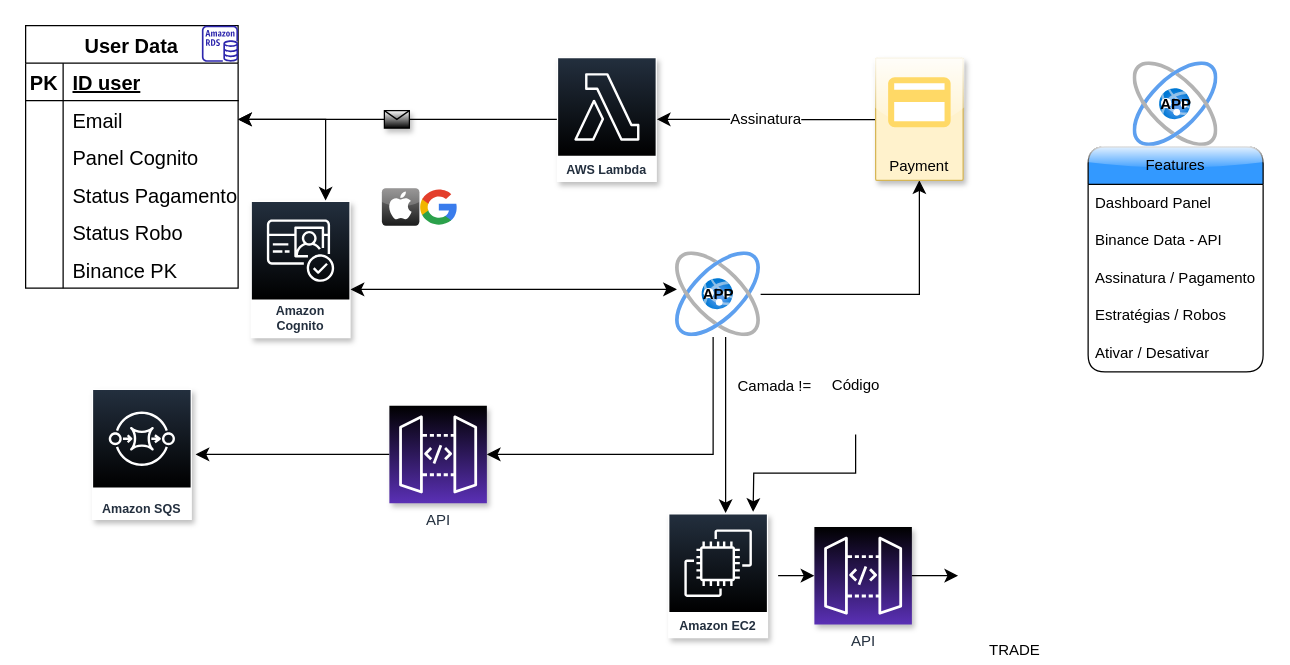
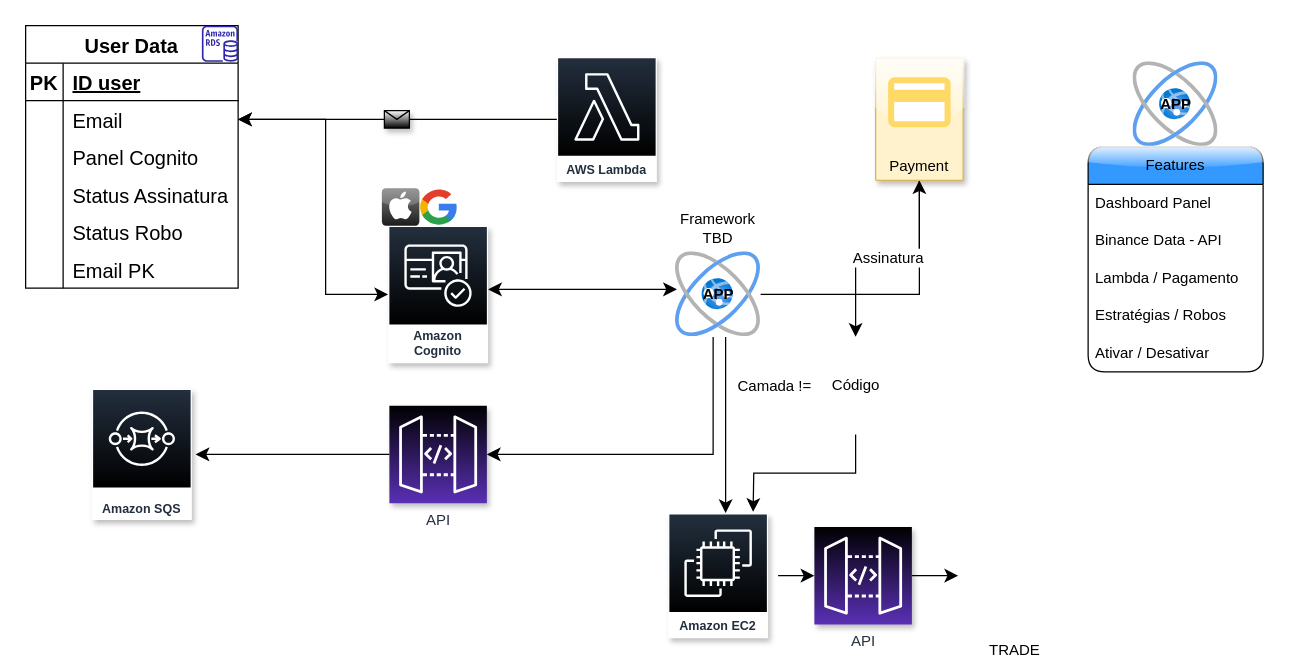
edge "Payment" -> "AWS Lambda": now "Payment" -> "Código"
node "Status Pagamento": label "Status Pagamento" -> "Status Assinatura"
node "Framework TBD": added
node "Amazon Cognito": moved (301, 269) -> (438, 294)
node "Binance PK": label "Binance PK" -> "Email PK"
node "Assinatura / Pagamento": label "Assinatura / Pagamento" -> "Lambda / Pagamento"
